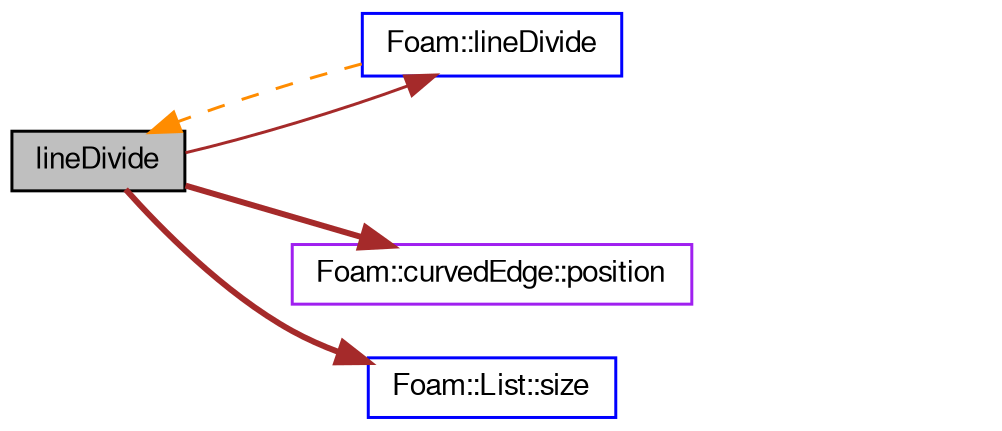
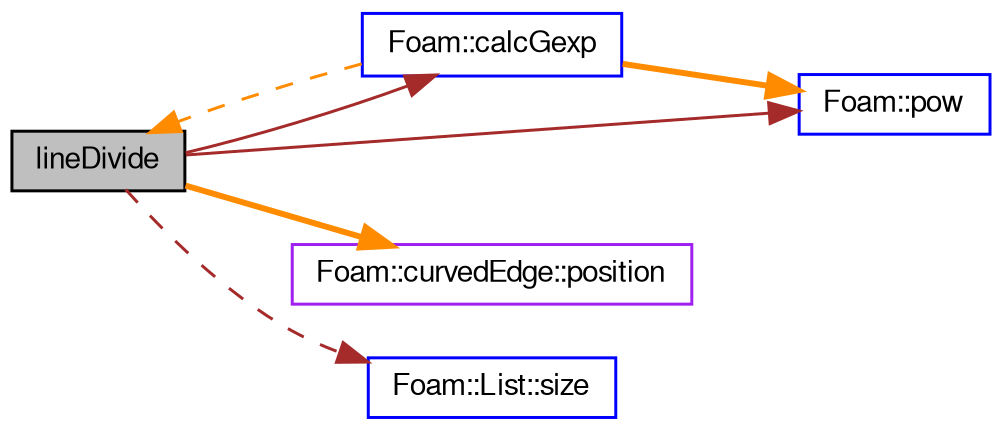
node "Foam::lineDivide": label "Foam::lineDivide" -> "Foam::calcGexp"
node "Foam::pow": added
edge "lineDivide" -> "Foam::curvedEdge::position": color brown -> darkorange
edge "lineDivide" -> "Foam::List::size": style bold -> dashed
